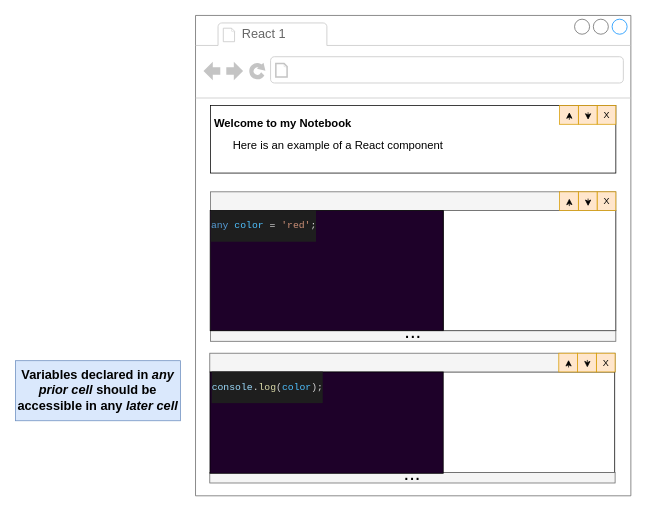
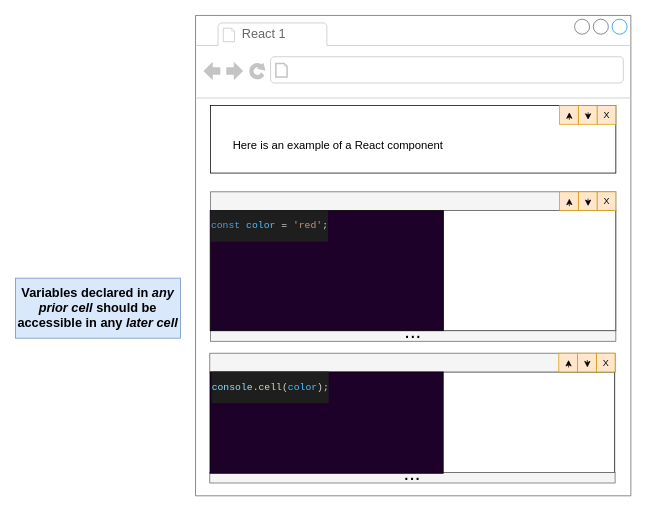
node "Welcome to my Notebook": removed
node "any color = 'red';": label "any color = 'red';" -> "const color = 'red';"
node "console.log(color);": label "console.log(color);" -> "console.cell(color);"
node "Variables declared in any prior cell should be accessible in any later cell": moved (98, 390) -> (98, 308)
